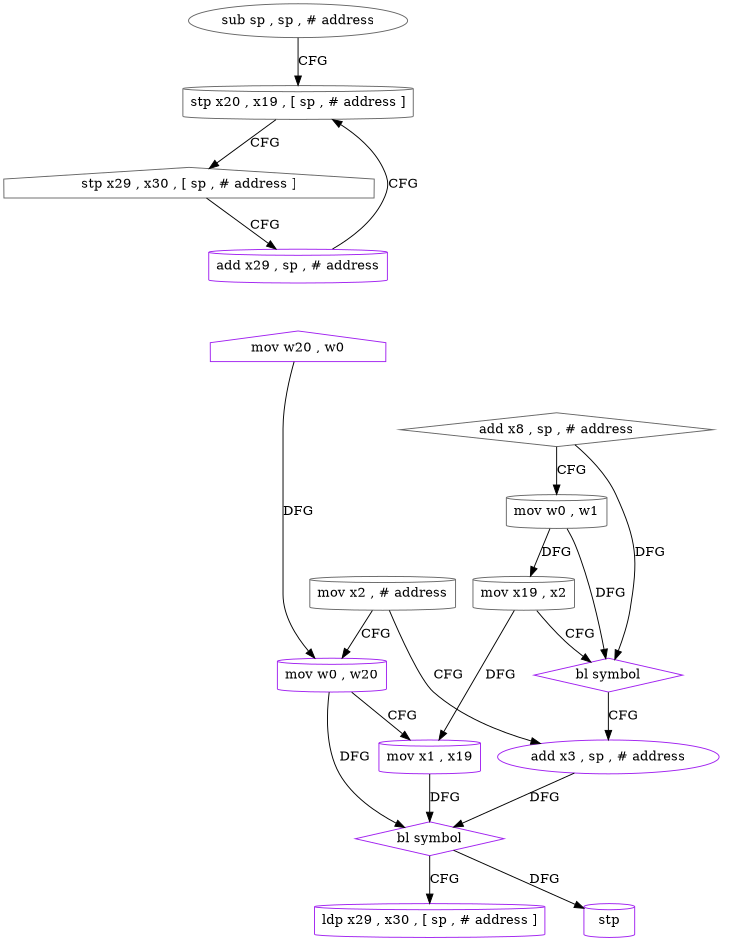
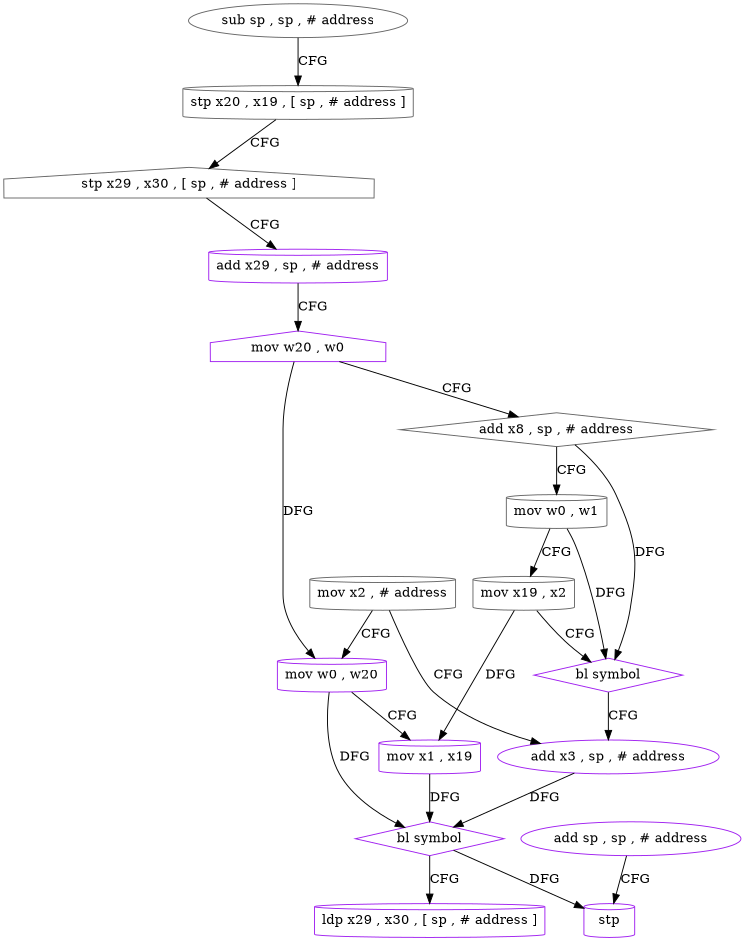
edge "add x29 , sp , # address" -> "stp x20 , x19 , [ sp , # address ]": now "add x29 , sp , # address" -> "mov w20 , w0"
edge "mov w20 , w0" -> "add x8 , sp , # address": added, label "CFG"
edge "mov w0 , w1" -> "mov x19 , x2": label "DFG" -> "CFG"
node "add sp , sp , # address": added
